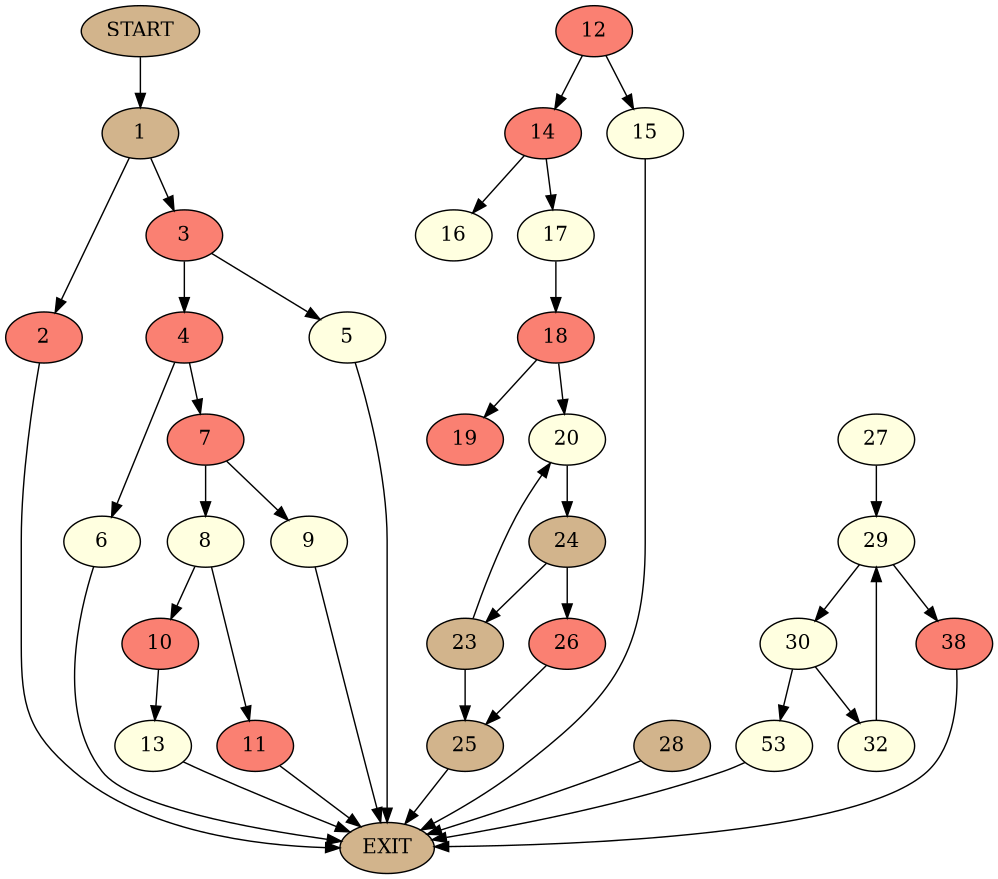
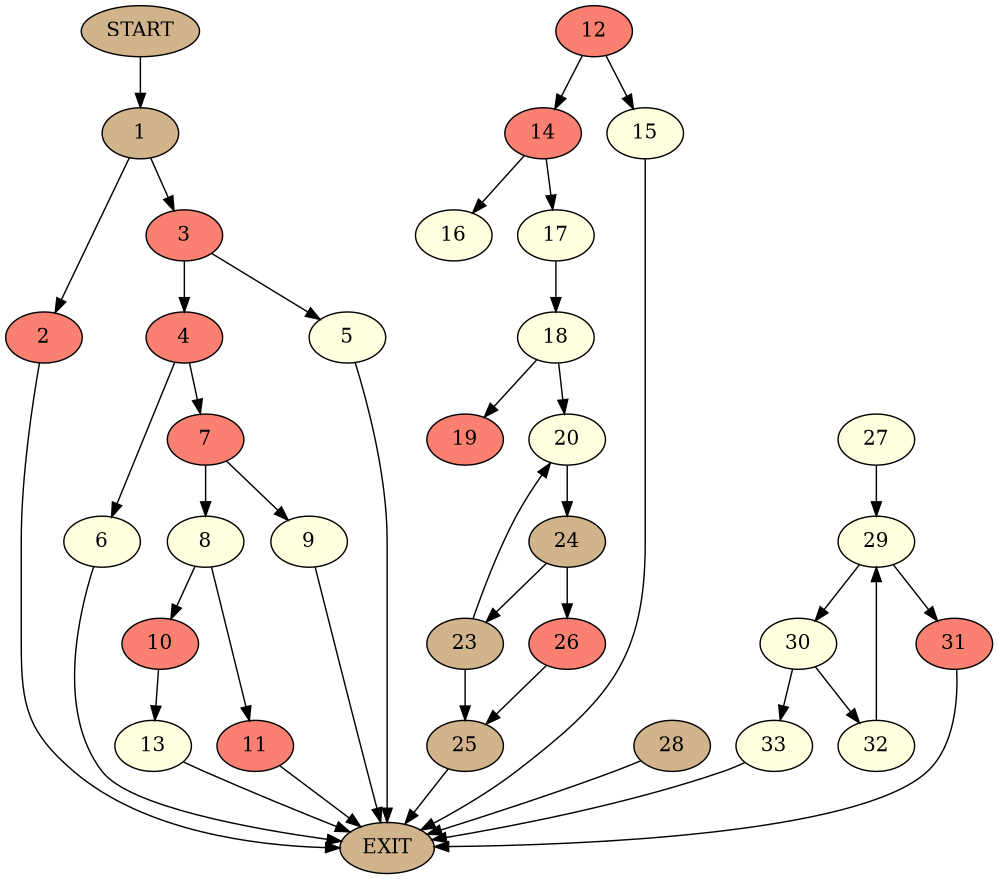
node "18": fillcolor salmon -> lightyellow
node "38": label "38" -> "31"
node "53": label "53" -> "33"
